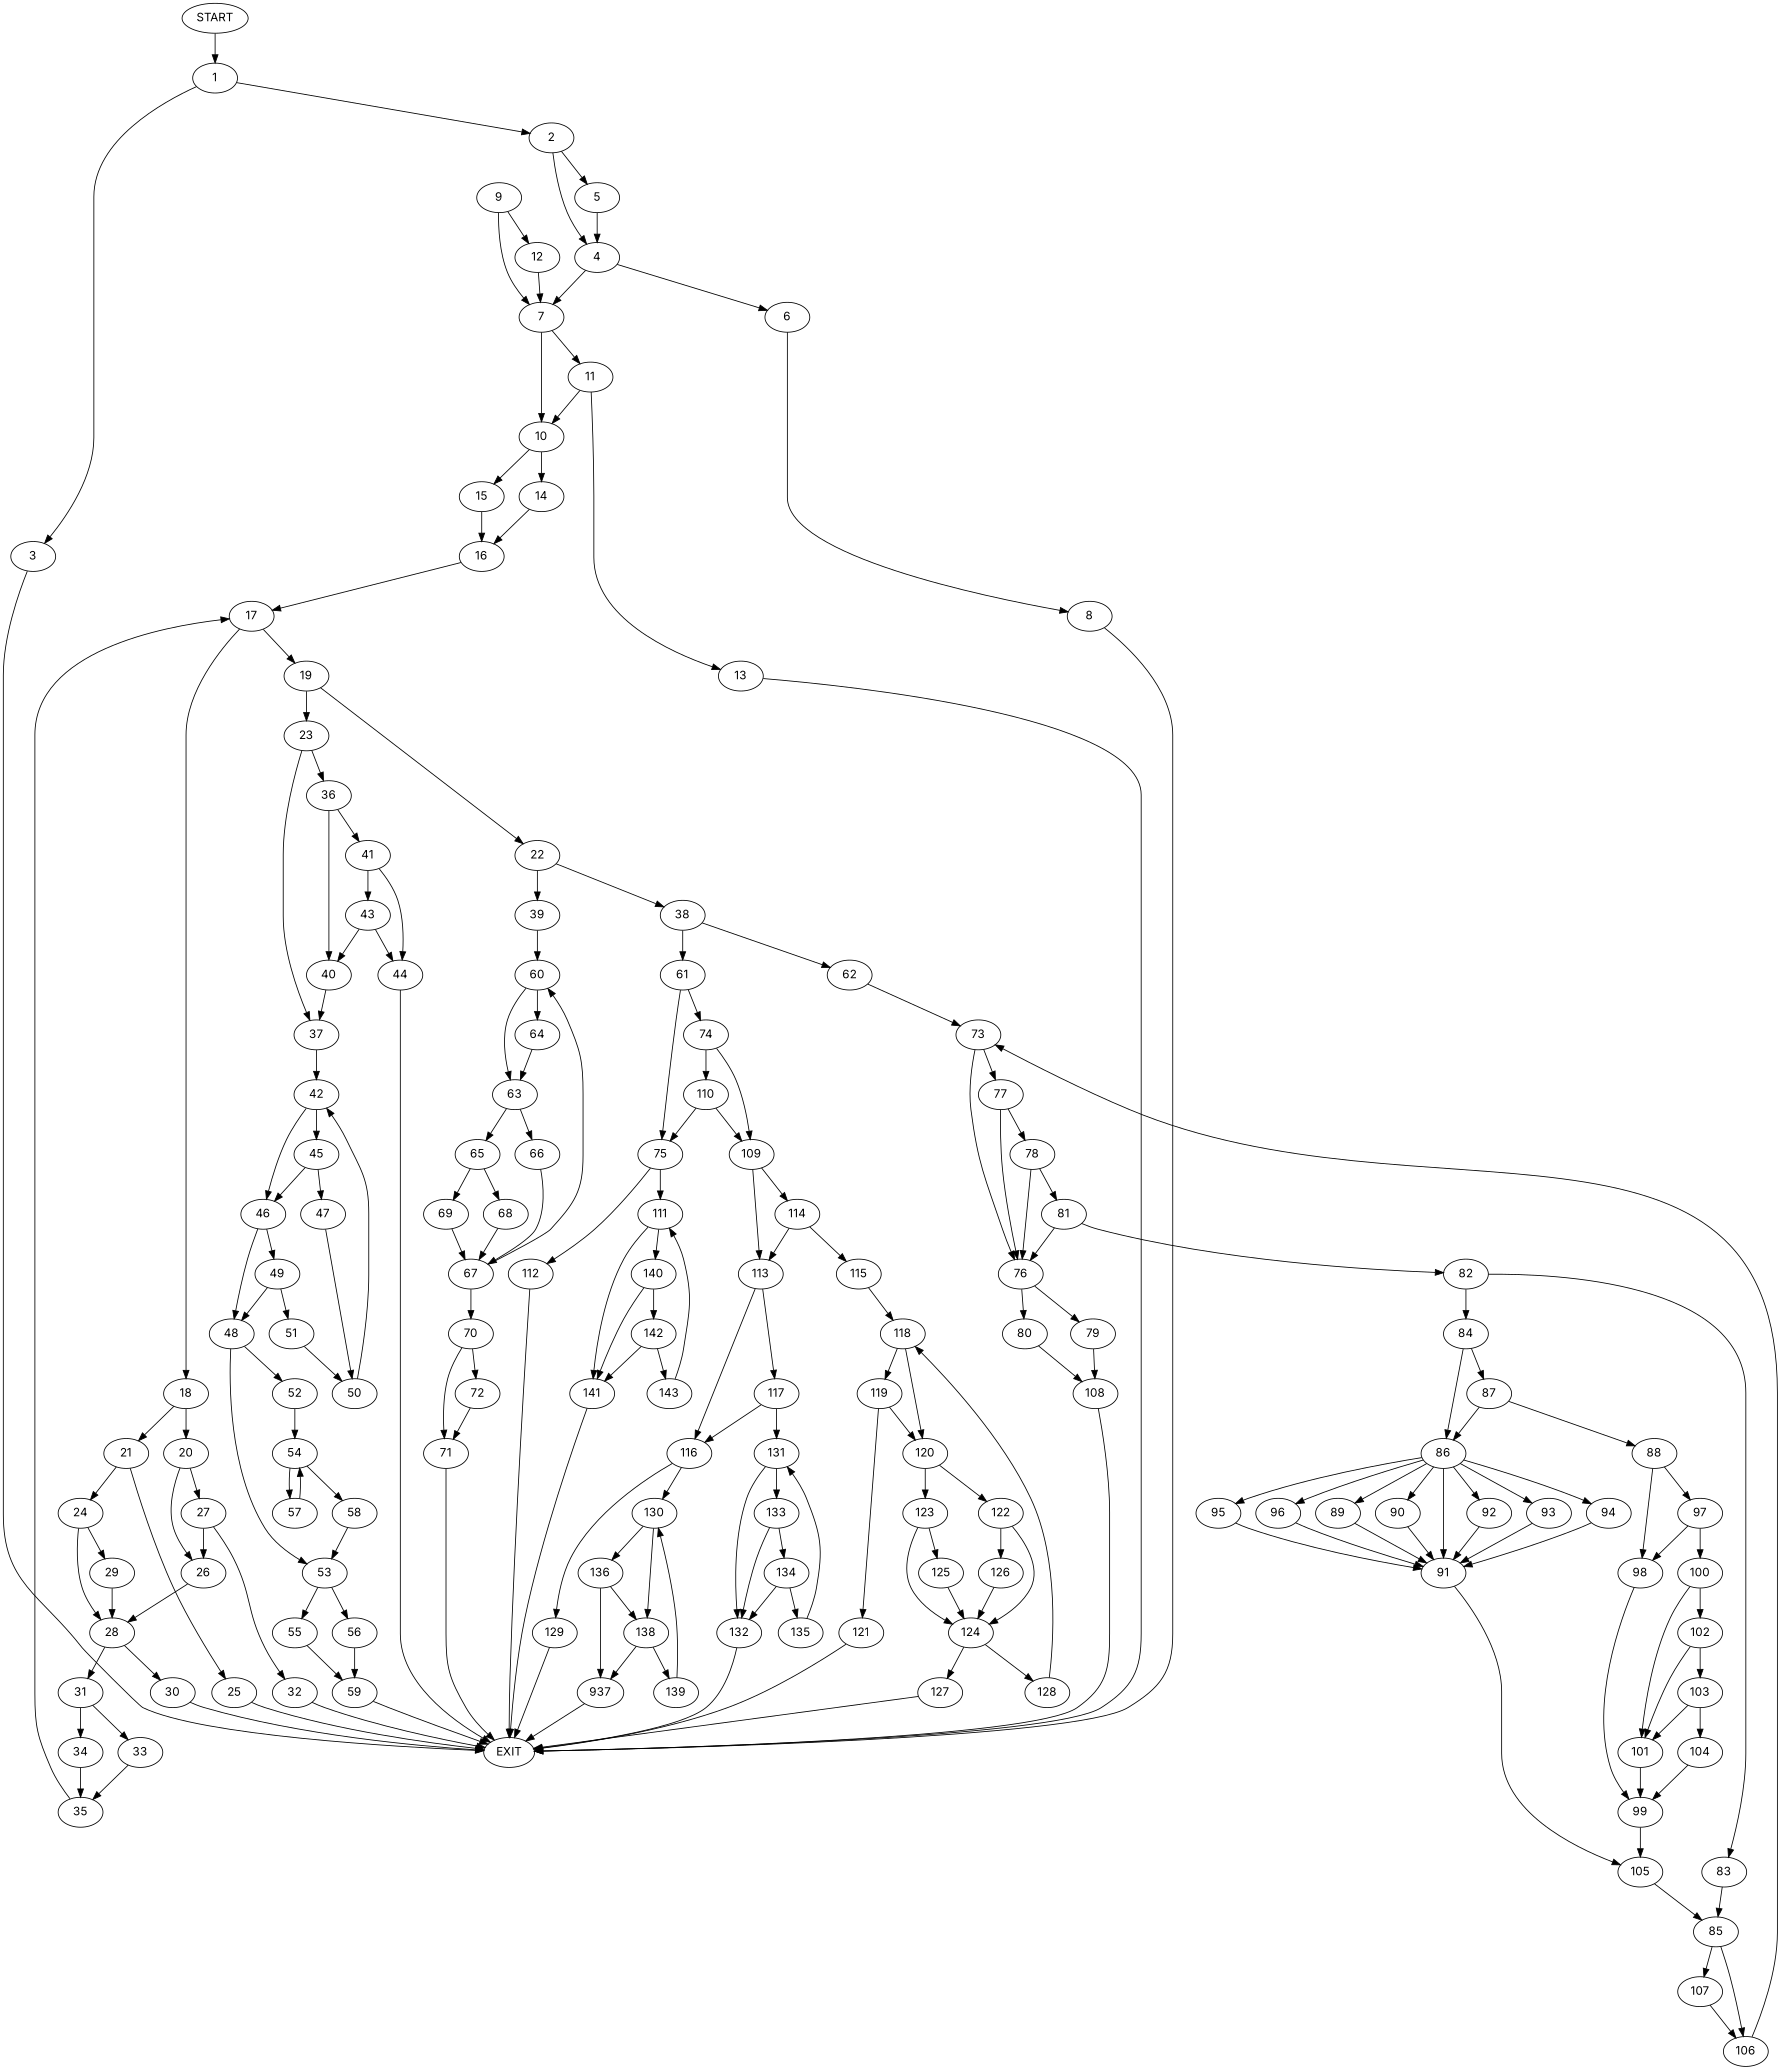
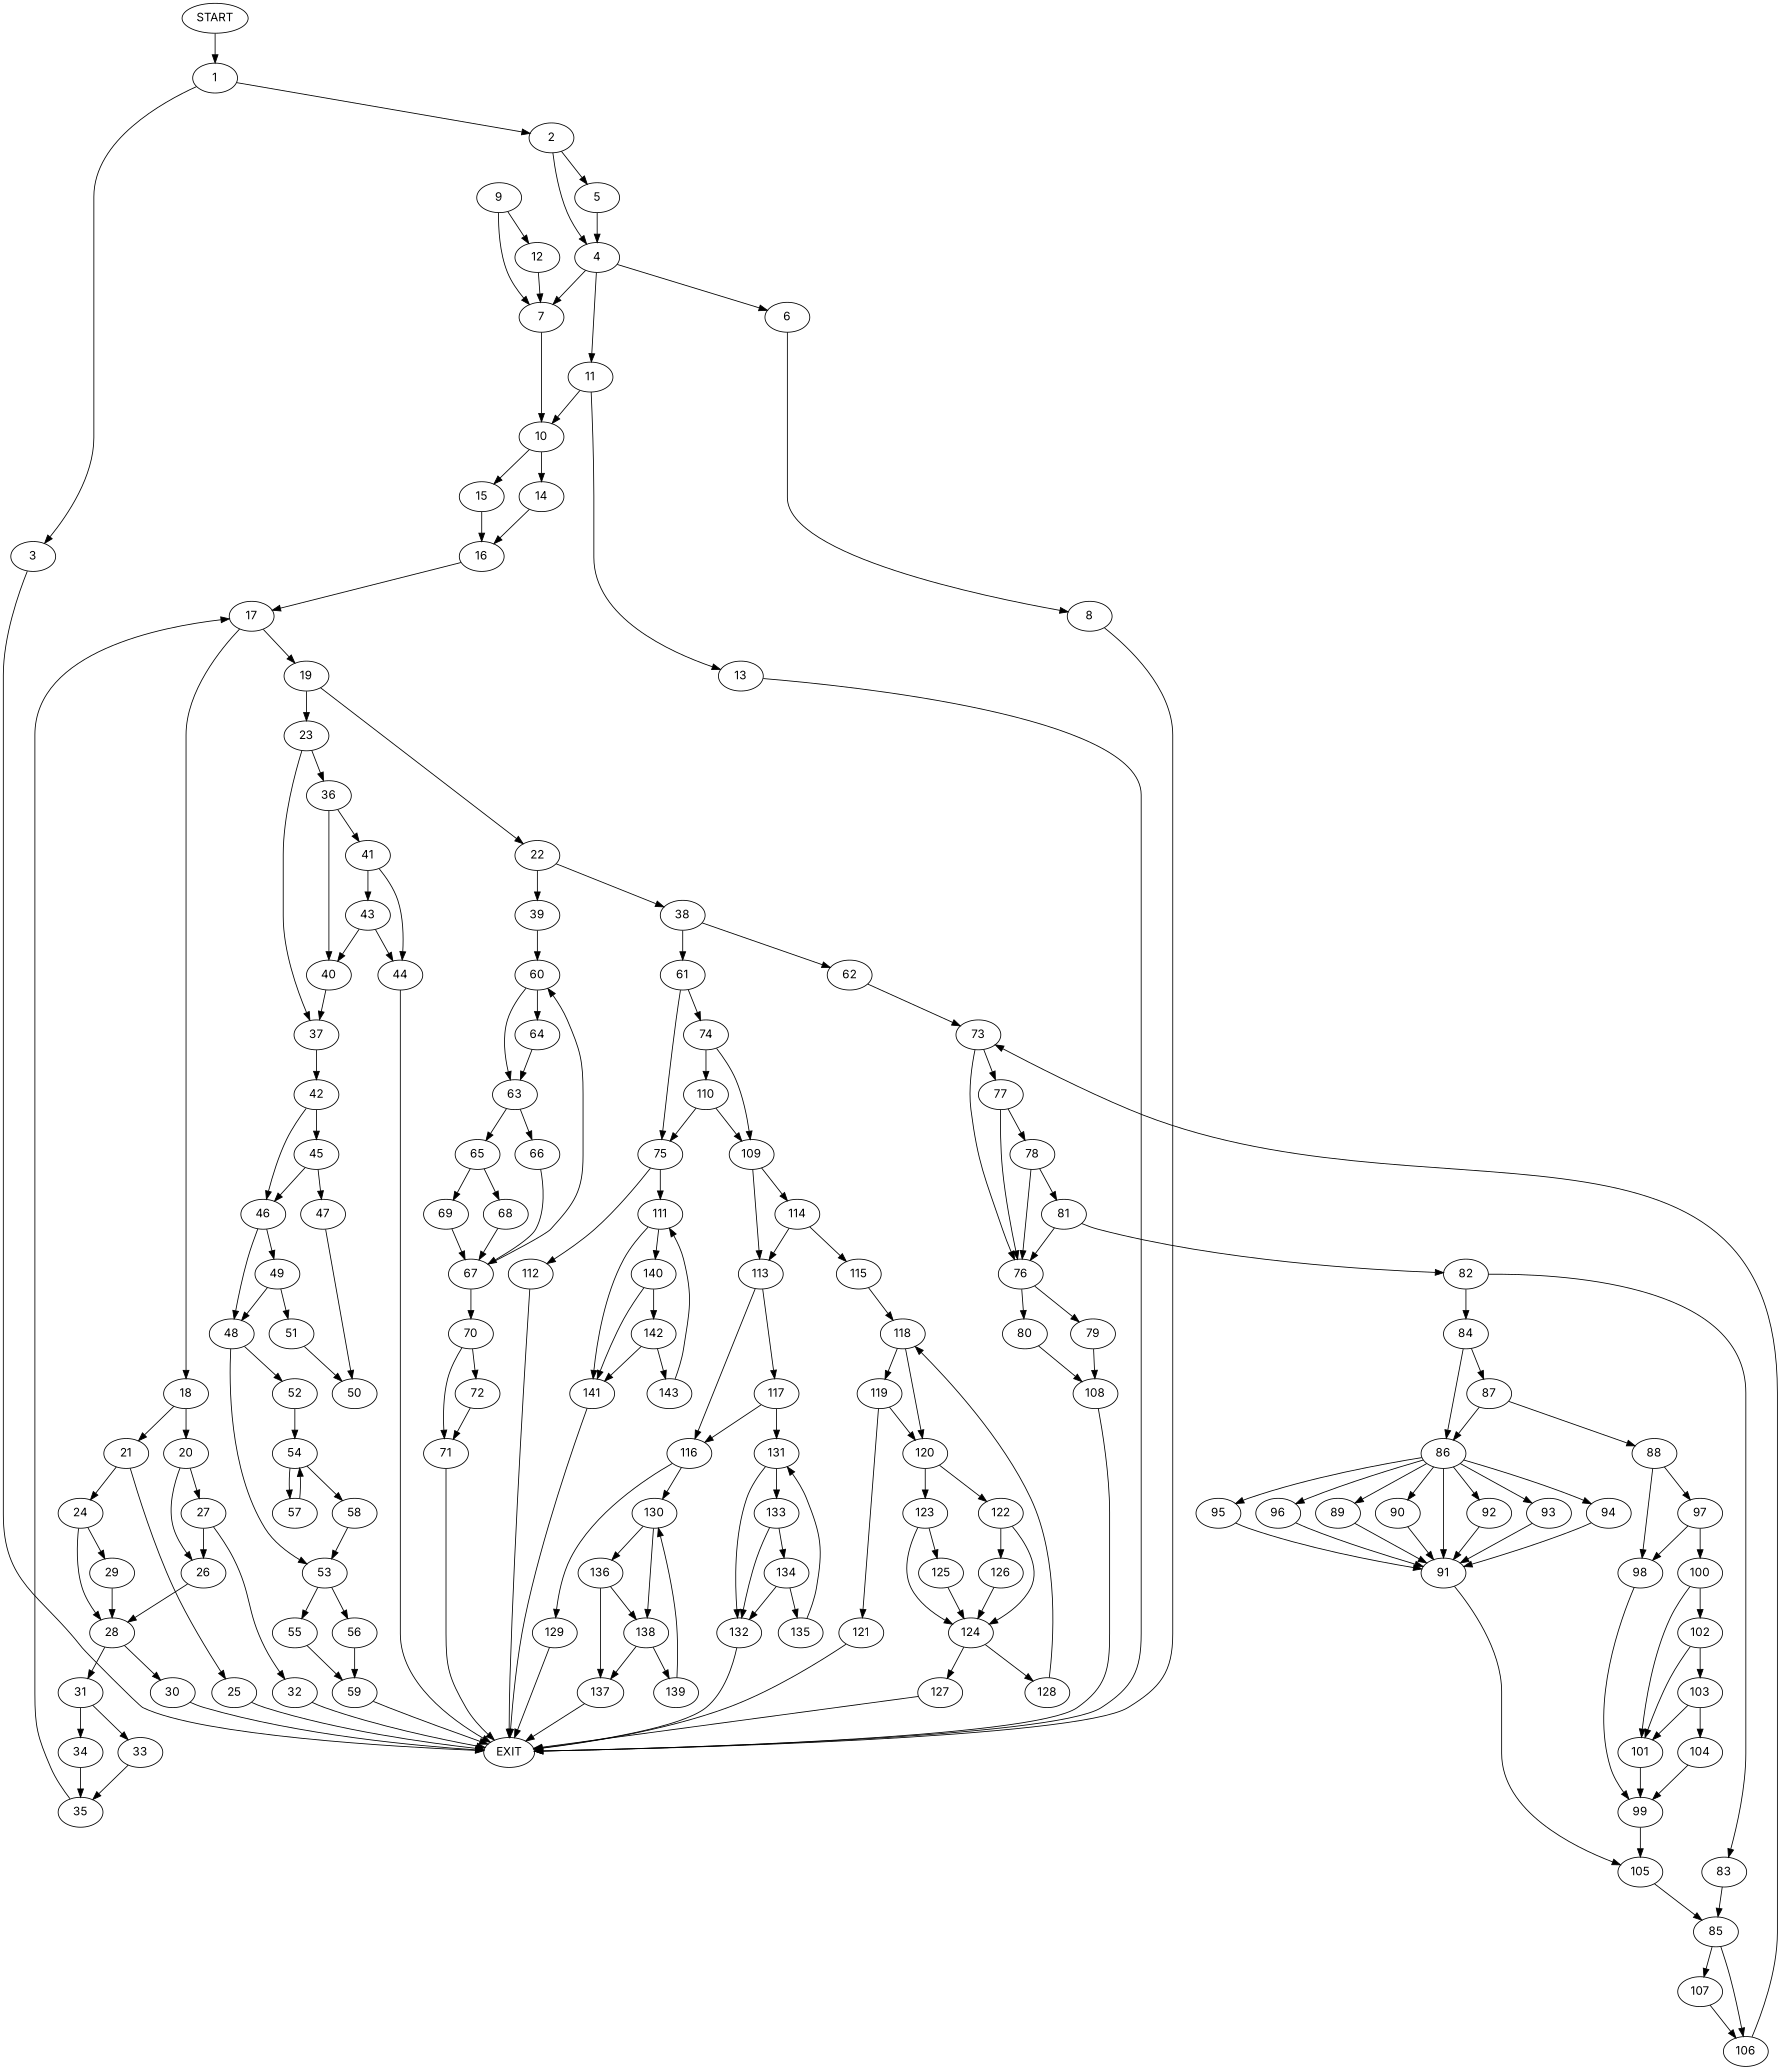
edge "7" -> "11": now "4" -> "11"
edge "50" -> "42": removed
node "937": label "937" -> "137"
